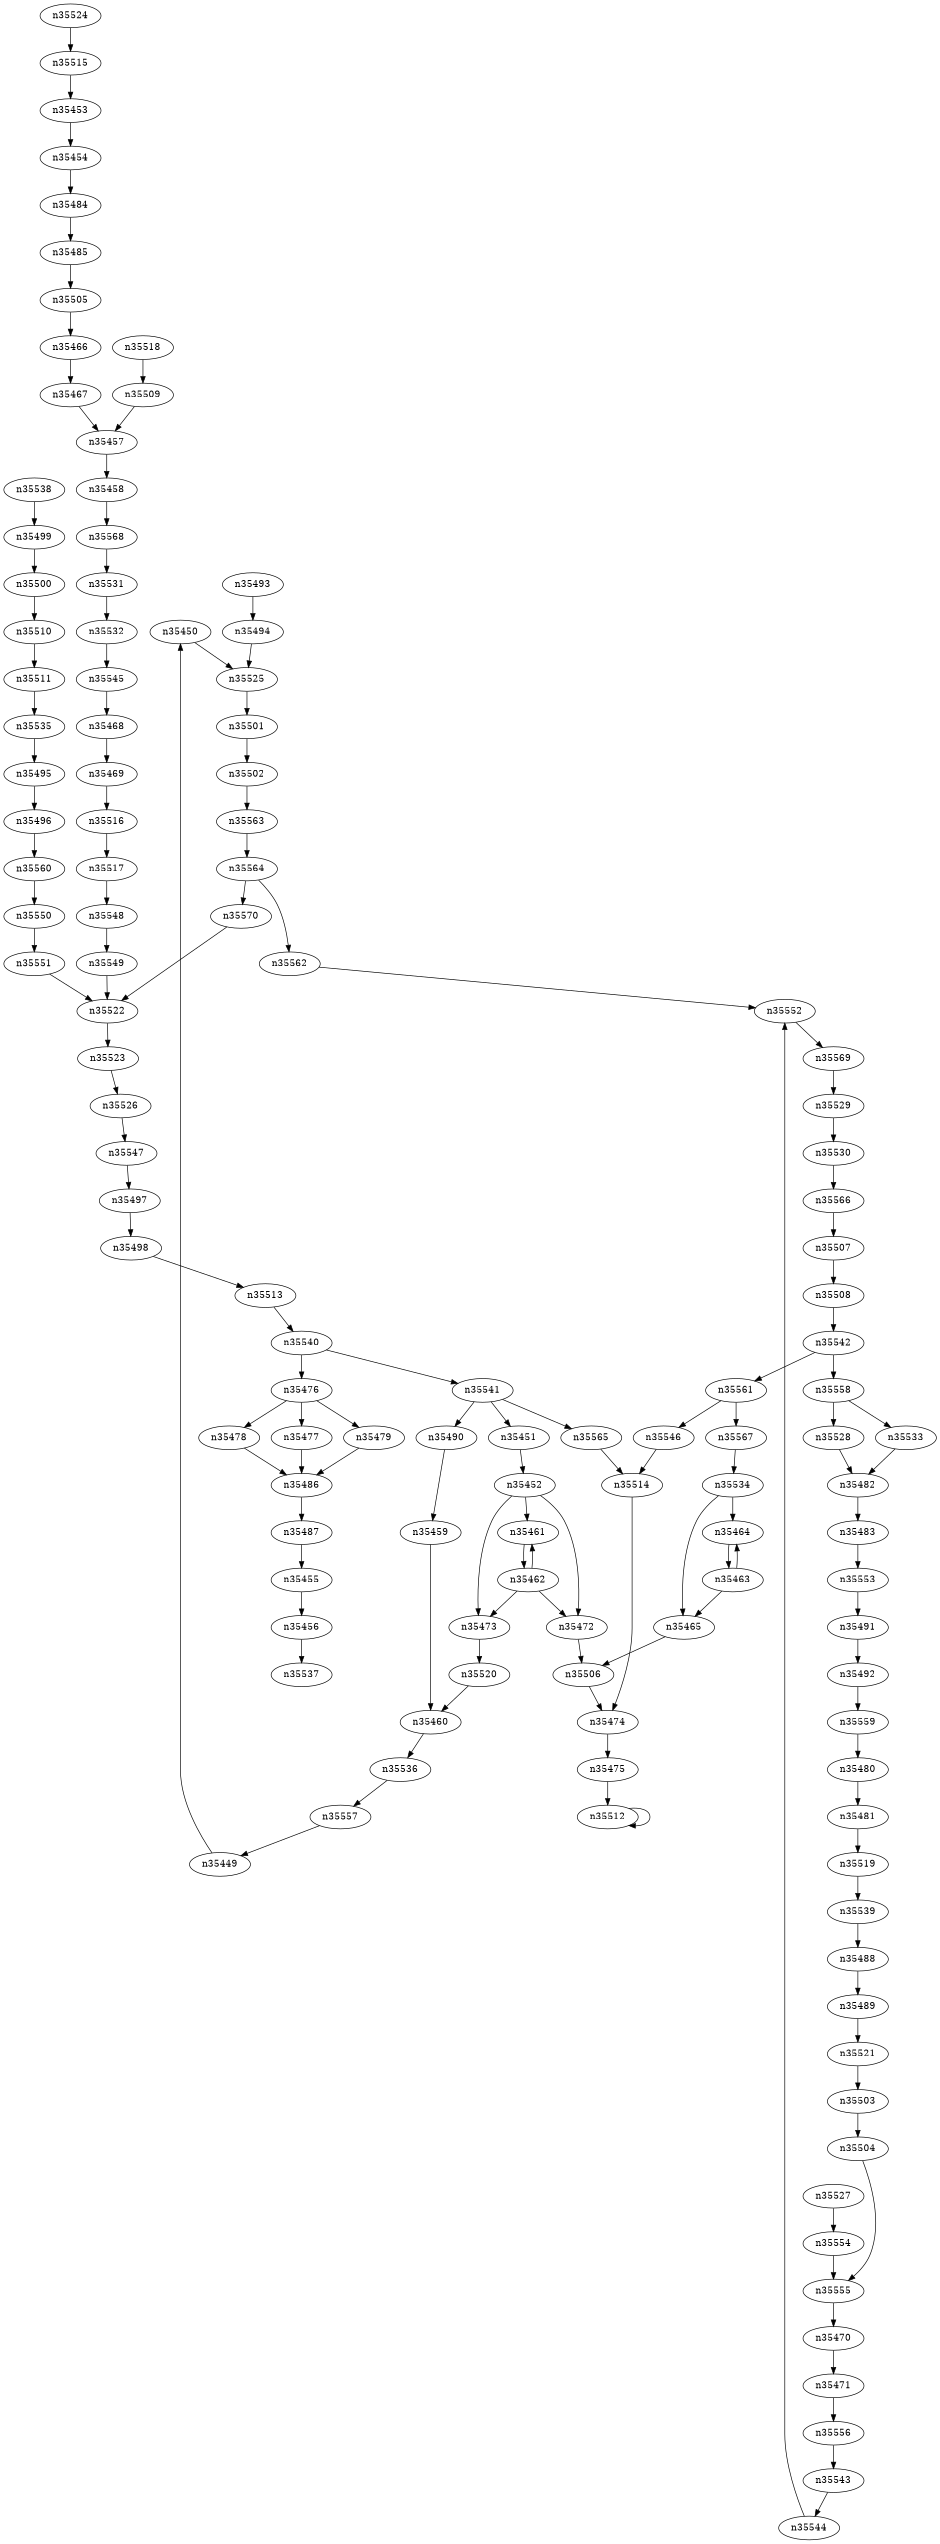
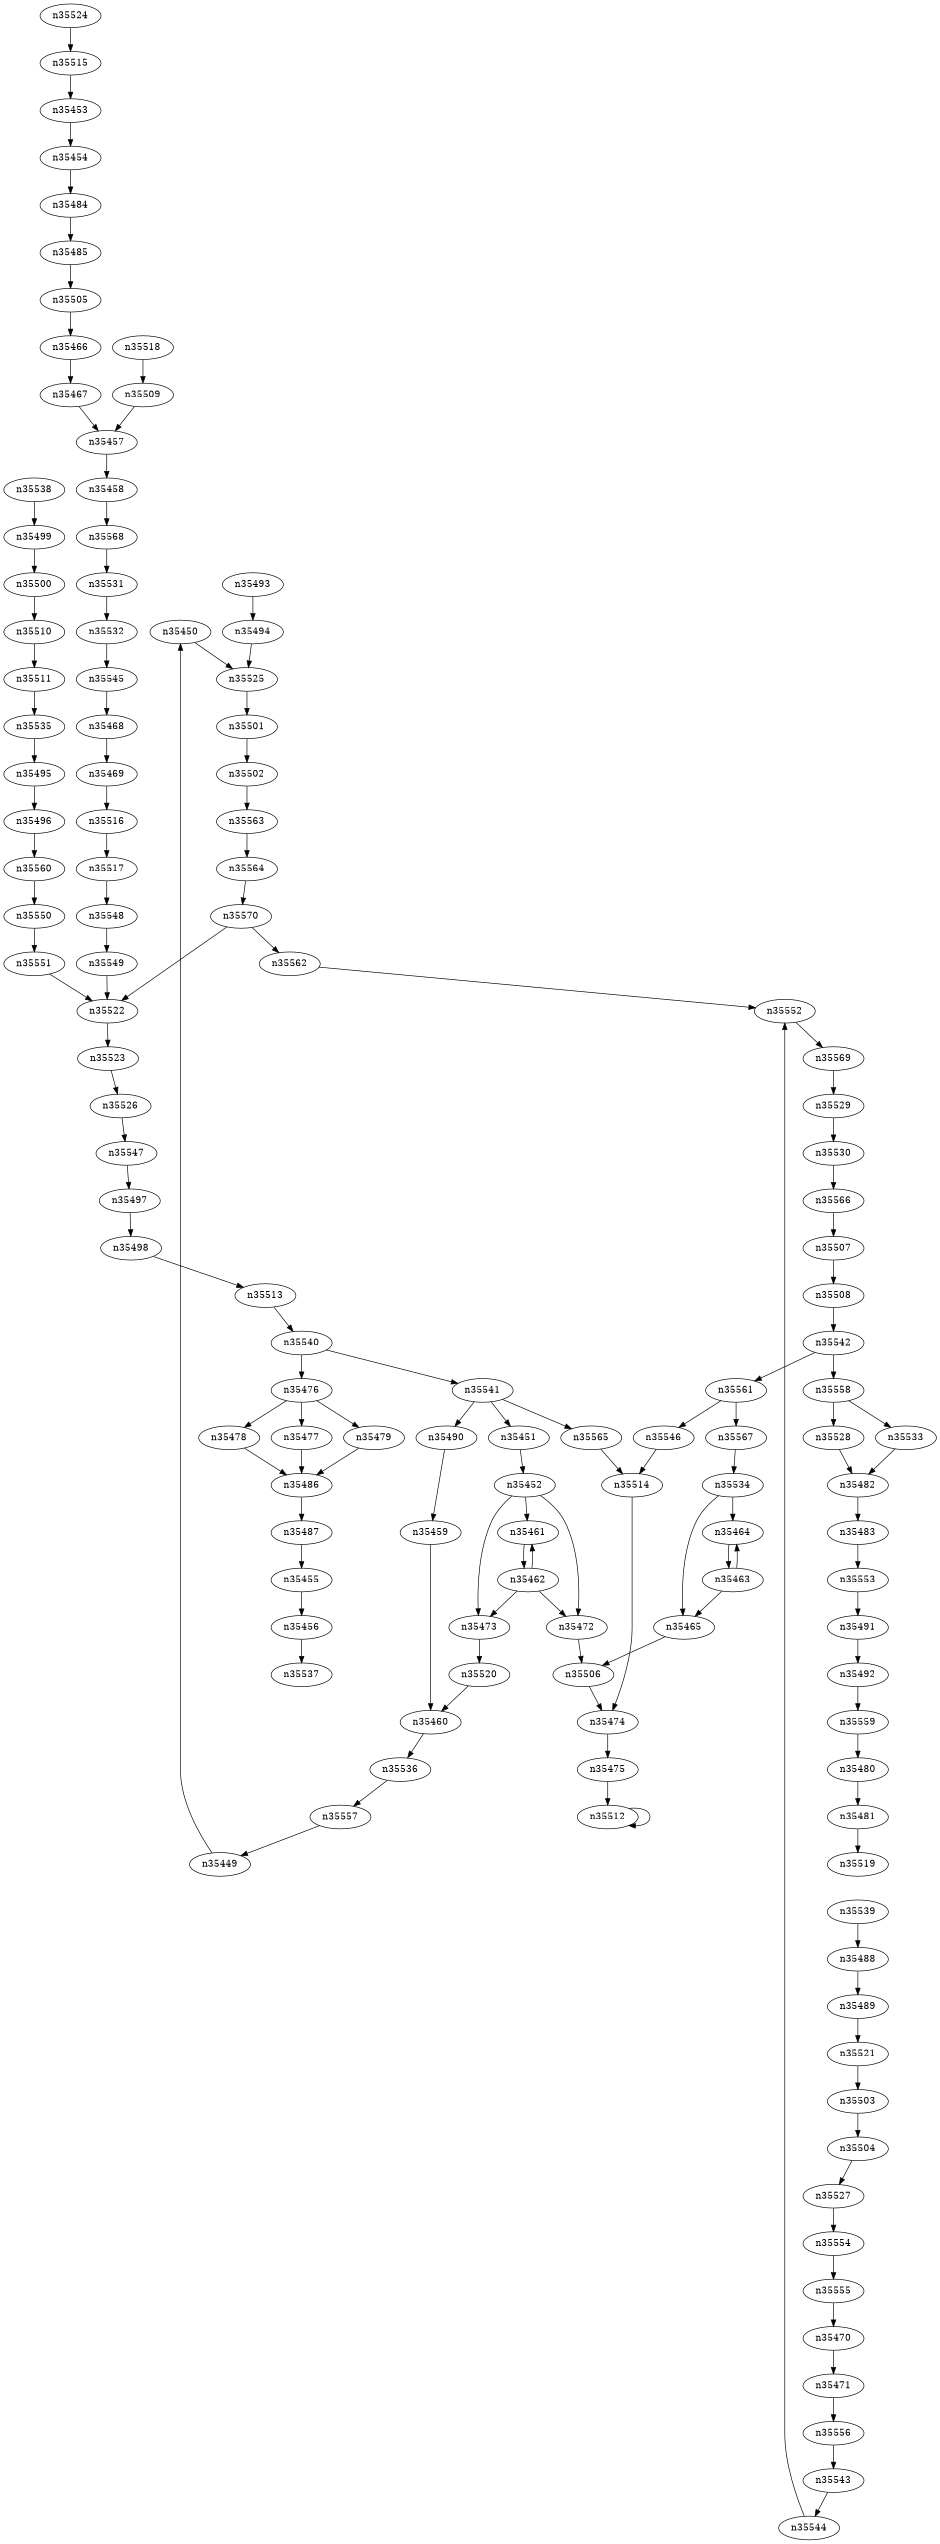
edge "n35564" -> "n35562": now "n35570" -> "n35562"
edge "n35519" -> "n35539": removed
edge "n35504" -> "n35555": now "n35504" -> "n35527"
